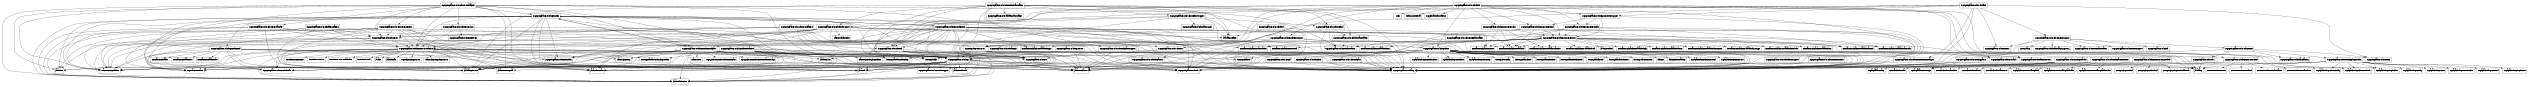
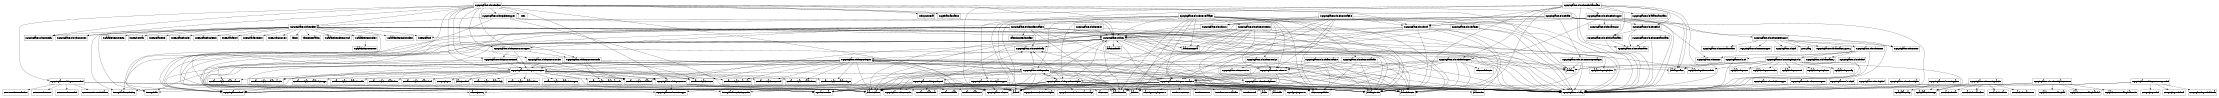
edge "org_springframework_http_codec_json" -> "org_springframework_core_io_buffer": reversed
node "org_entity_http_converter": label "org_entity_http_converter" -> "org_springframework_http_converter"
edge "org_springframework_http_client" -> "org_apache_http_concurrent": now "org_apache_http_nio_client" -> "org_apache_http_concurrent"
node "org_springframework_core_task": label "org_springframework_core_task" -> "org_springframework_core_config"
edge "org_springframework_http" -> "java_time": removed
node "org_apache_http_client_config": removed
edge "java_util" -> "java_util_function": now "org_springframework_http_codec_xml" -> "java_util_function"
node "com_google_gson": added
